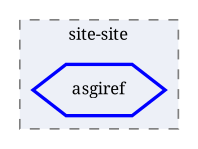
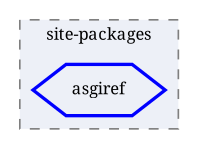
cluster "site-site": label "site-site" -> "site-packages"
